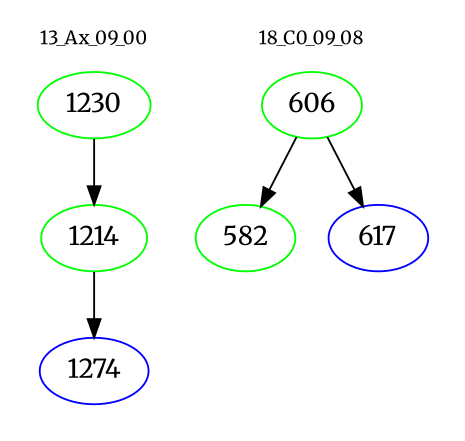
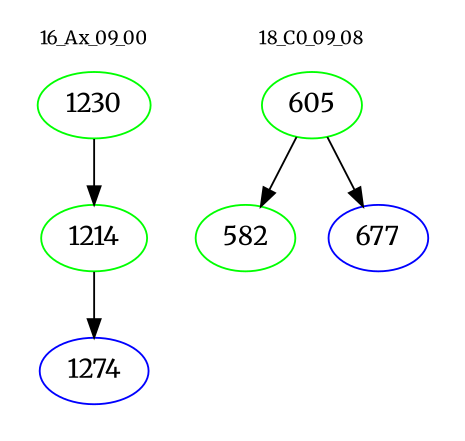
cluster "13_Ax_09_00": label "13_Ax_09_00" -> "16_Ax_09_00"
node "606": label "606" -> "605"
node "617": label "617" -> "677"
